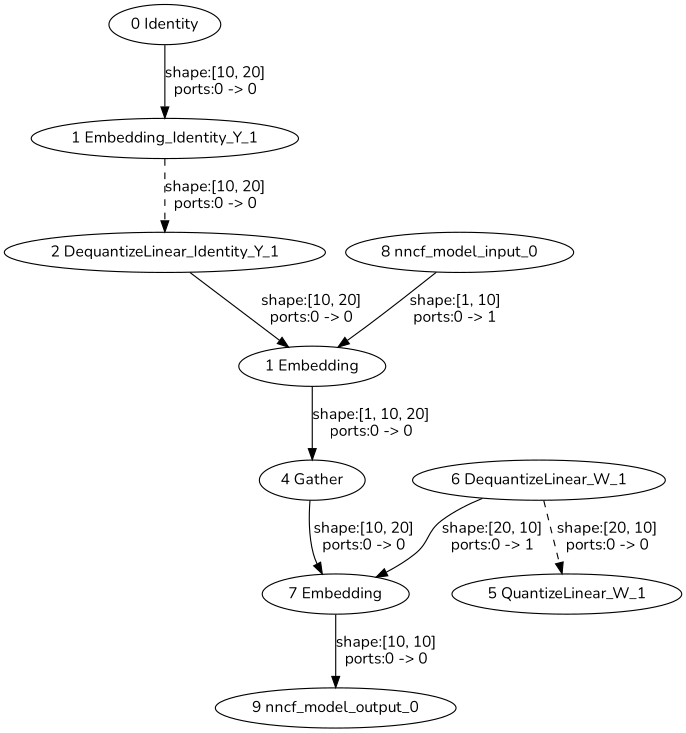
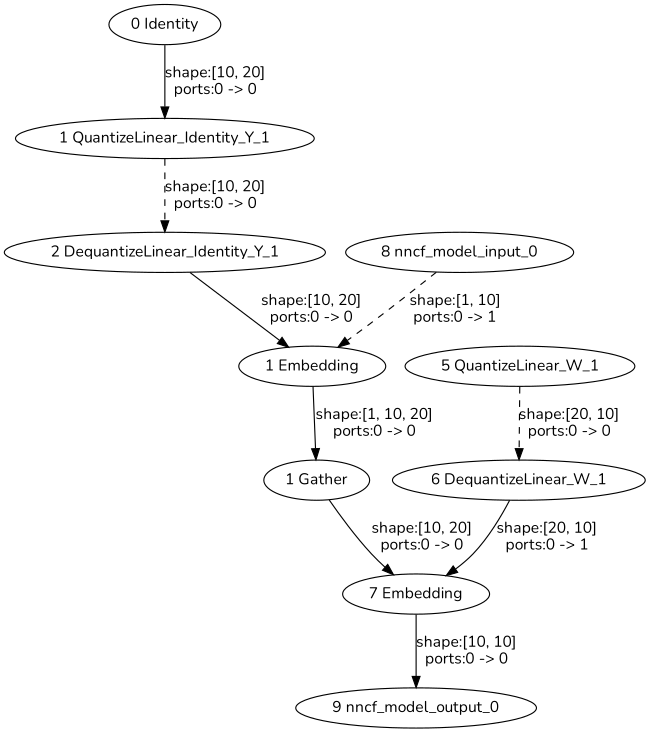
node "1 Embedding_Identity_Y_1": label "1 Embedding_Identity_Y_1" -> "1 QuantizeLinear_Identity_Y_1"
edge "8 nncf_model_input_0" -> "1 Embedding": style solid -> dashed
node "4 Gather": label "4 Gather" -> "1 Gather"
edge "6 DequantizeLinear_W_1" -> "5 QuantizeLinear_W_1": reversed
